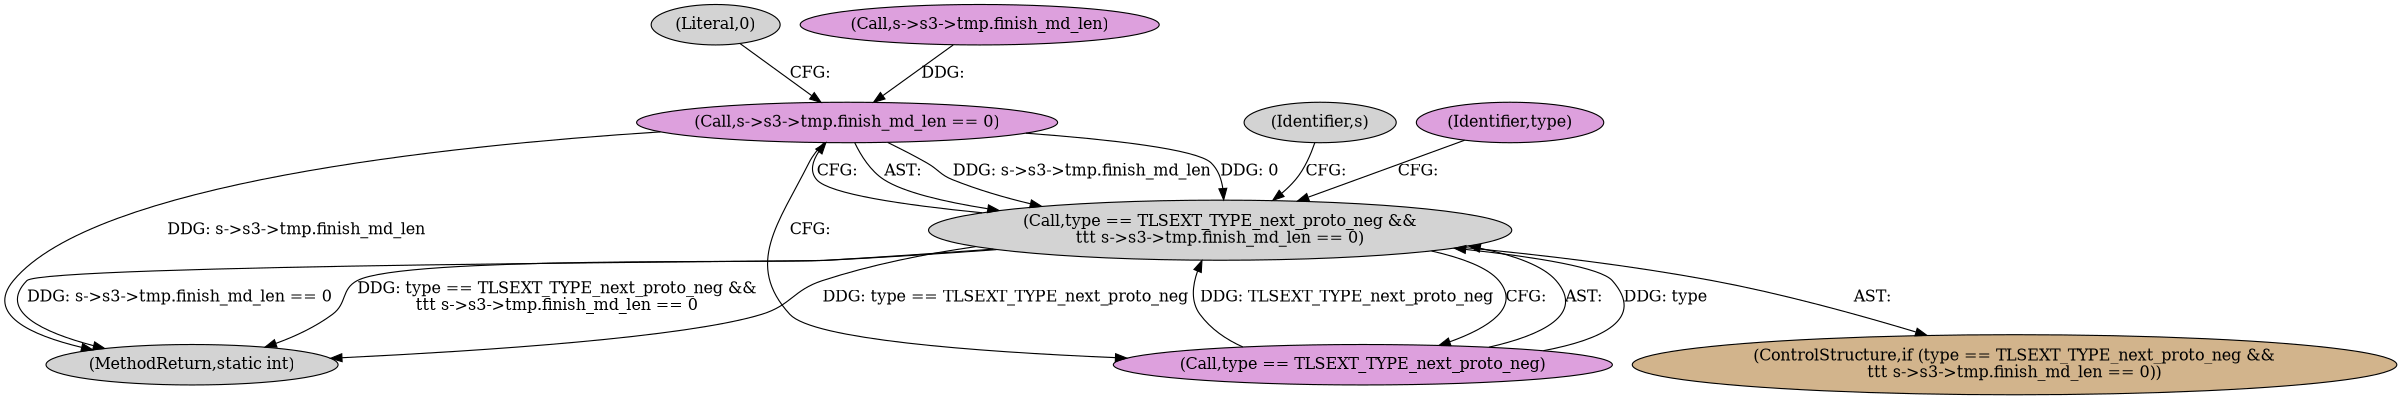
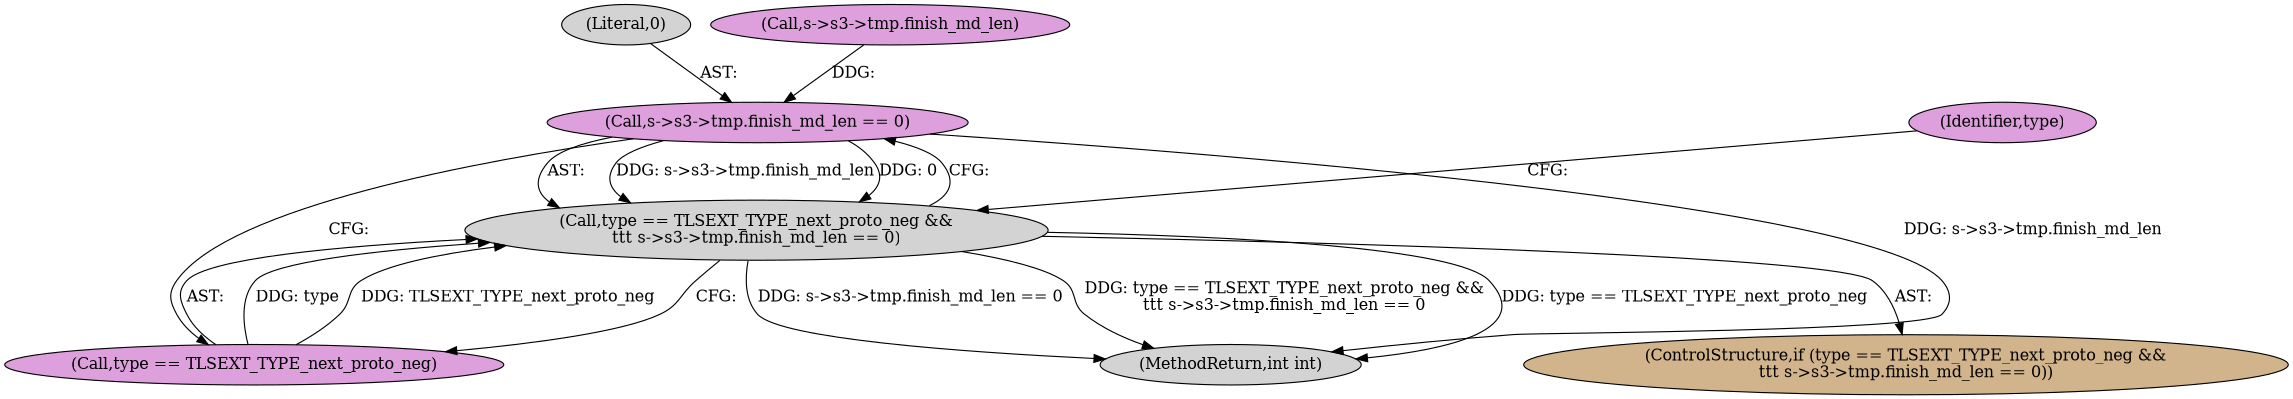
edge "(Literal,0)" -> "(Call,s->s3->tmp.finish_md_len == 0)": label "CFG: " -> "AST: "
node "(Identifier,s)": removed
node "(MethodReturn,static int)": label "(MethodReturn,static int)" -> "(MethodReturn,int int)"
